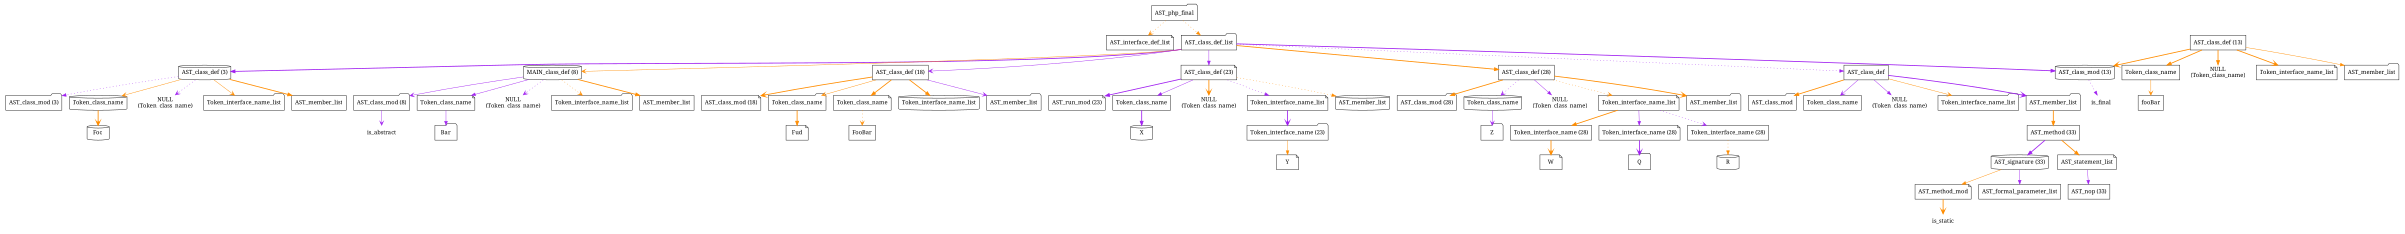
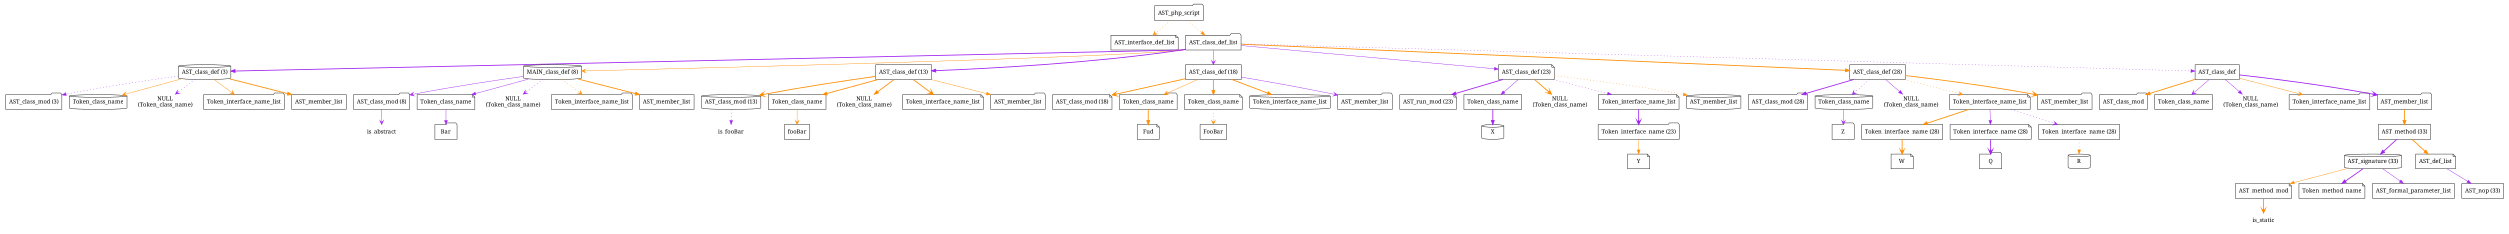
node "AST_php_final": label "AST_php_final" -> "AST_php_script"
edge "AST_class_def_list" -> "AST_class_mod (13)": now "AST_class_def_list" -> "AST_class_def (13)"
edge "AST_class_def (28)" -> "AST_class_mod (28)": color darkorange -> purple
node "is_final": label "is_final" -> "is_fooBar"
node "Foo": removed
node "AST_statement_list": label "AST_statement_list" -> "AST_def_list"
node "Token_method_name": added
